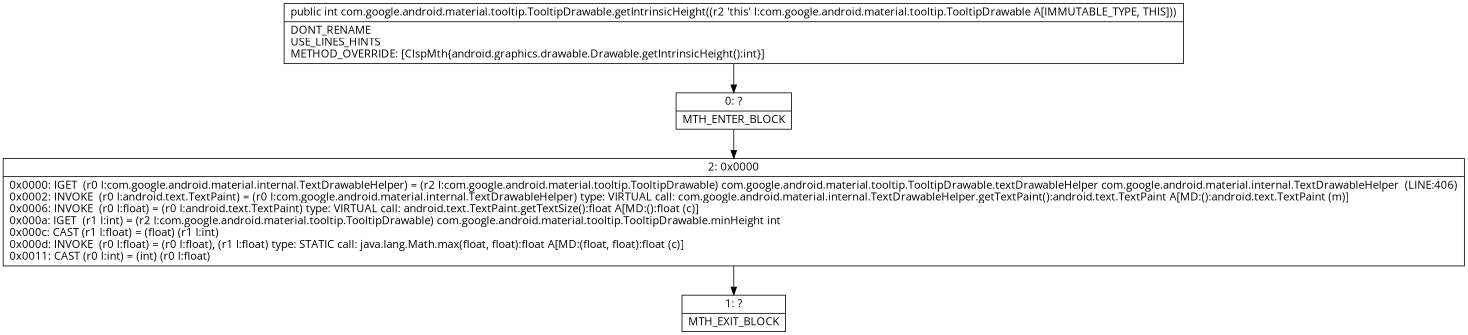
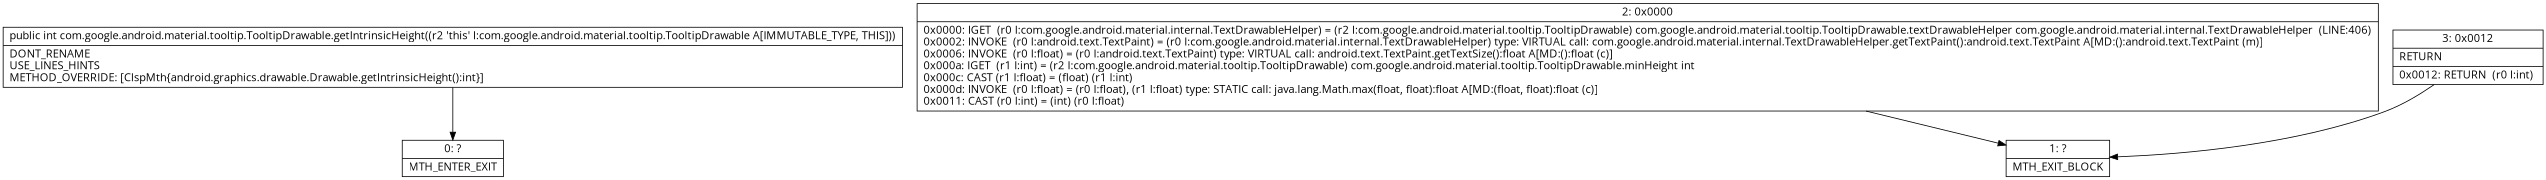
node "3: 0x0012": added
node "0: ?": text "MTH_ENTER_BLOCK" -> "MTH_ENTER_EXIT"
edge "0: ?" -> "2: 0x0000": removed
